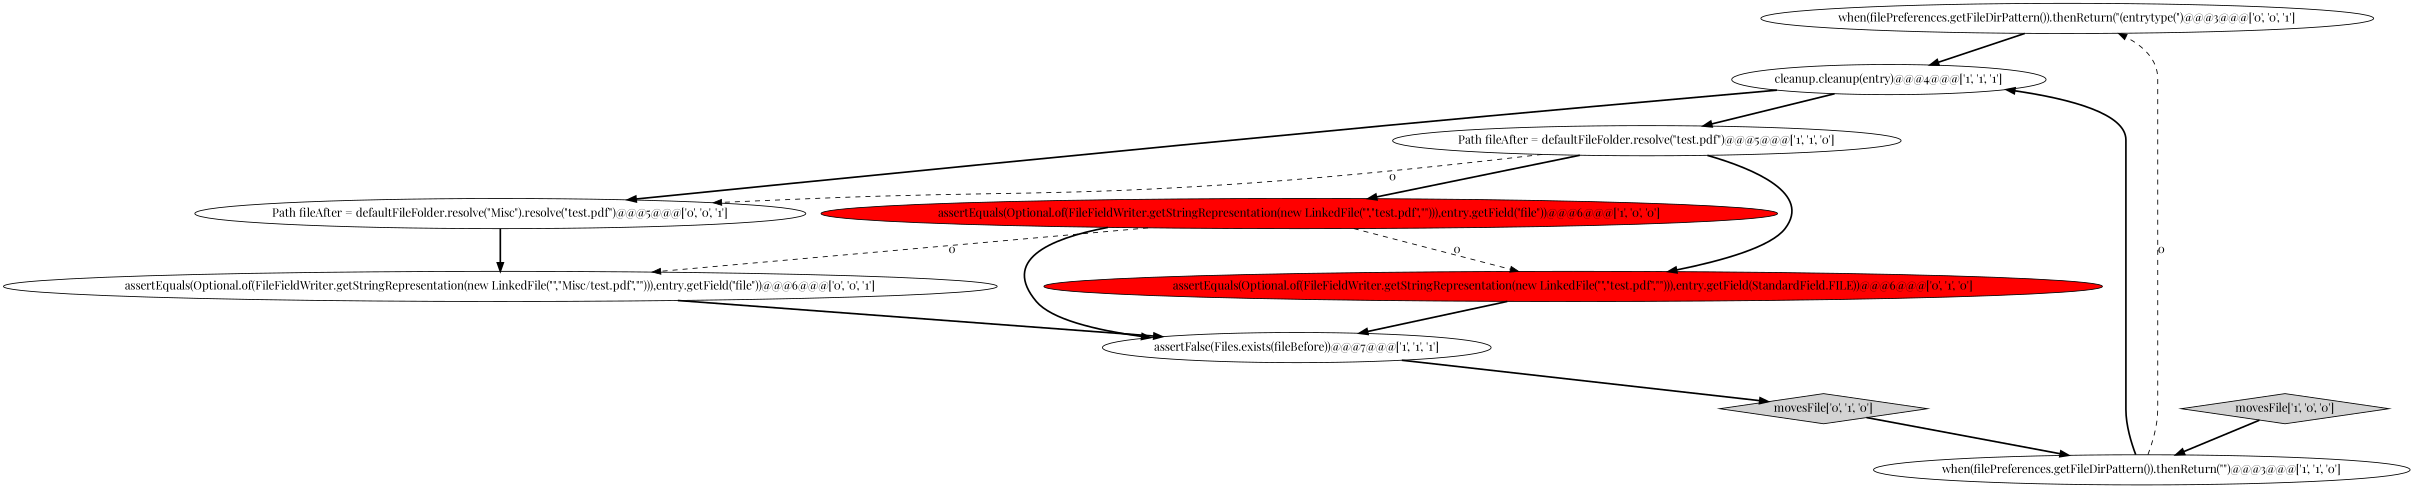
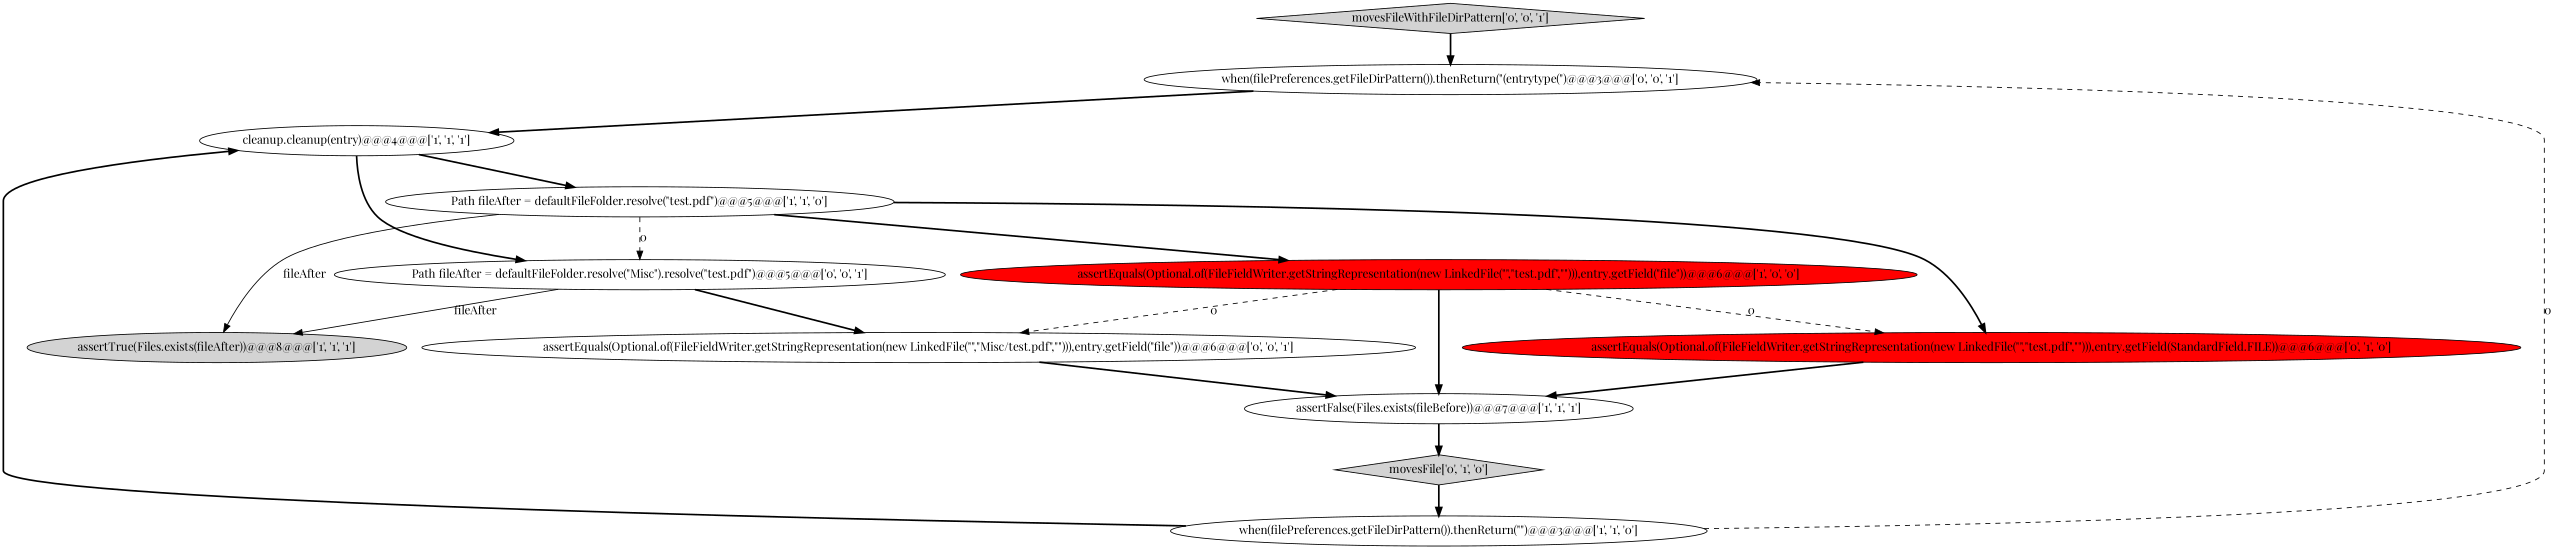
node "movesFileWithFileDirPattern['0', '0', '1']": added
node "assertTrue(Files.exists(fileAfter))@@@8@@@['1', '1', '1']": added
node "movesFile['1', '0', '0']": removed
